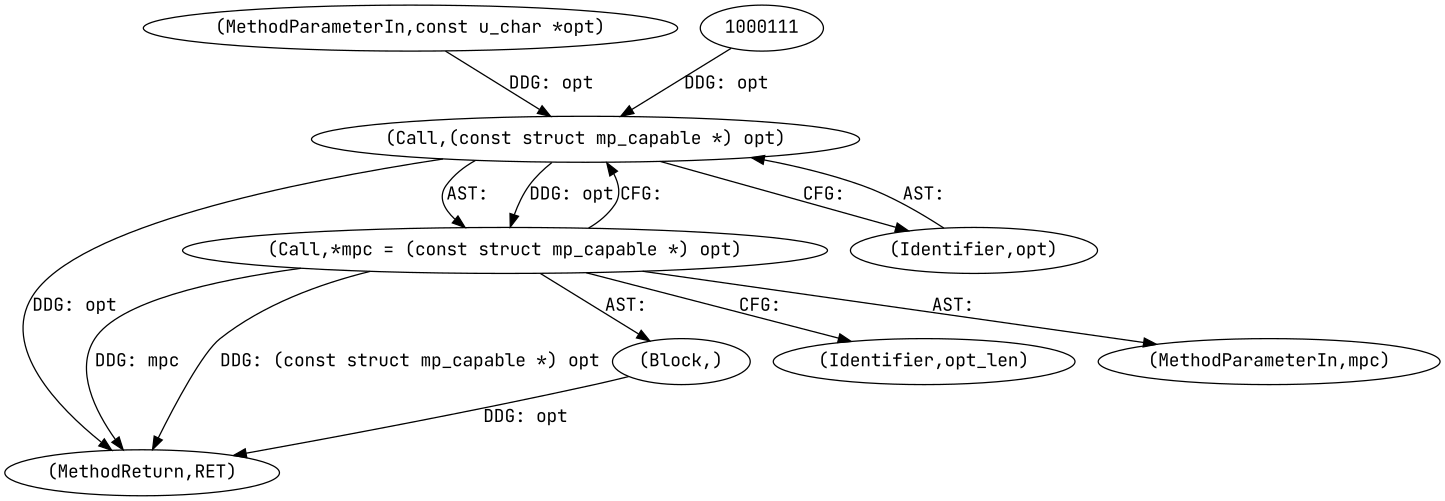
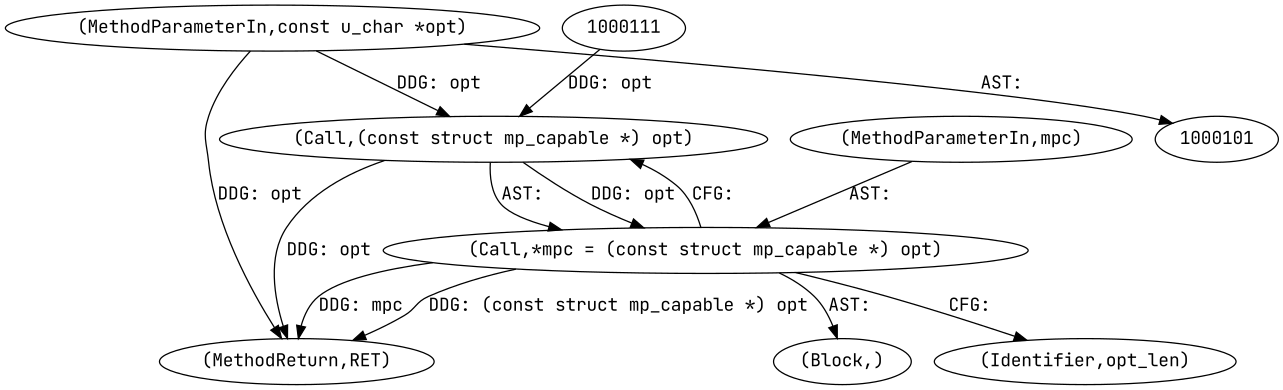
node "1000101": added
node "(Identifier,opt)": removed
edge "(Call,*mpc = (const struct mp_capable *) opt)" -> "(MethodParameterIn,mpc)": reversed
edge "(Block,)" -> "(MethodReturn,RET)": now "(MethodParameterIn,const u_char *opt)" -> "(MethodReturn,RET)"
